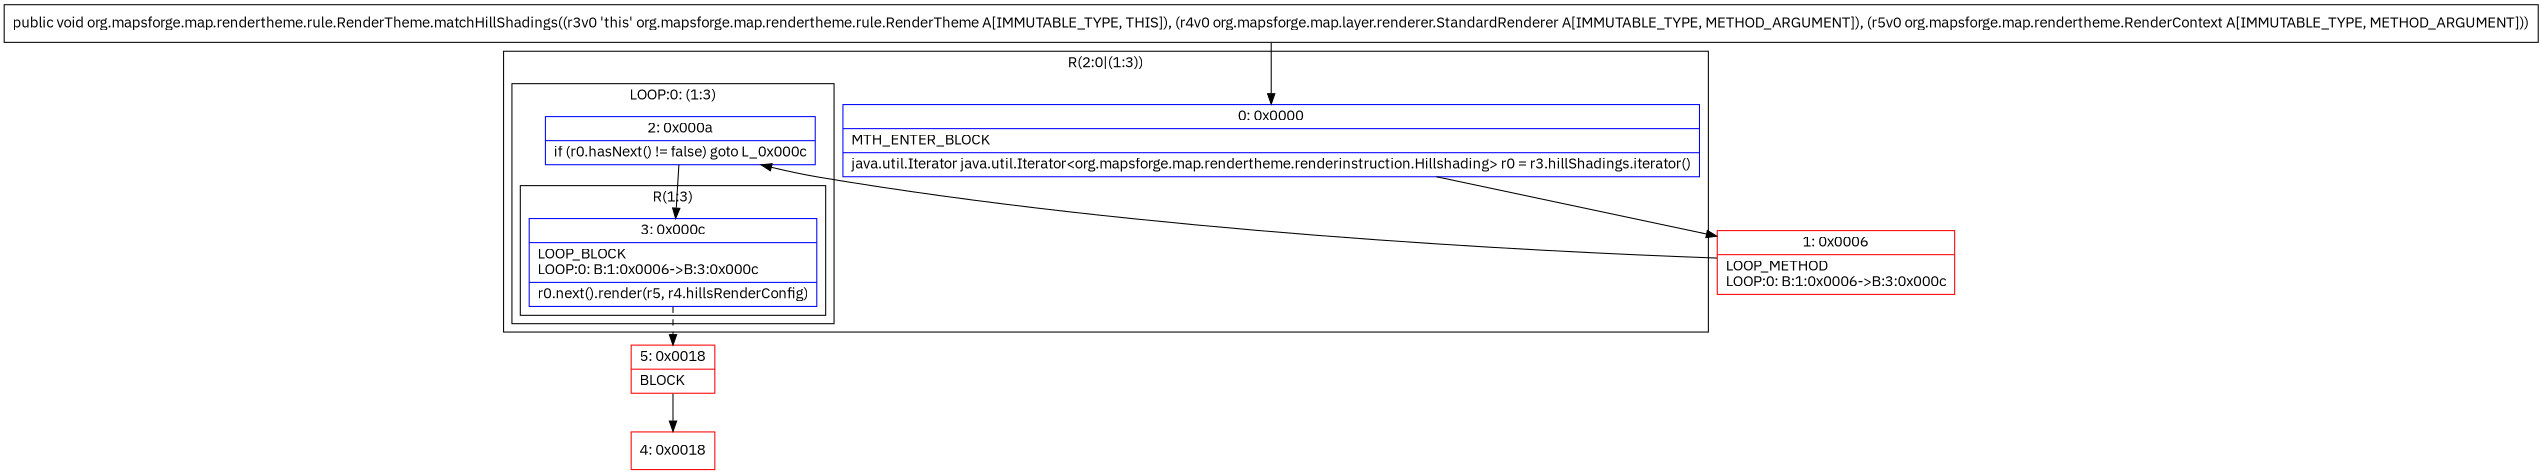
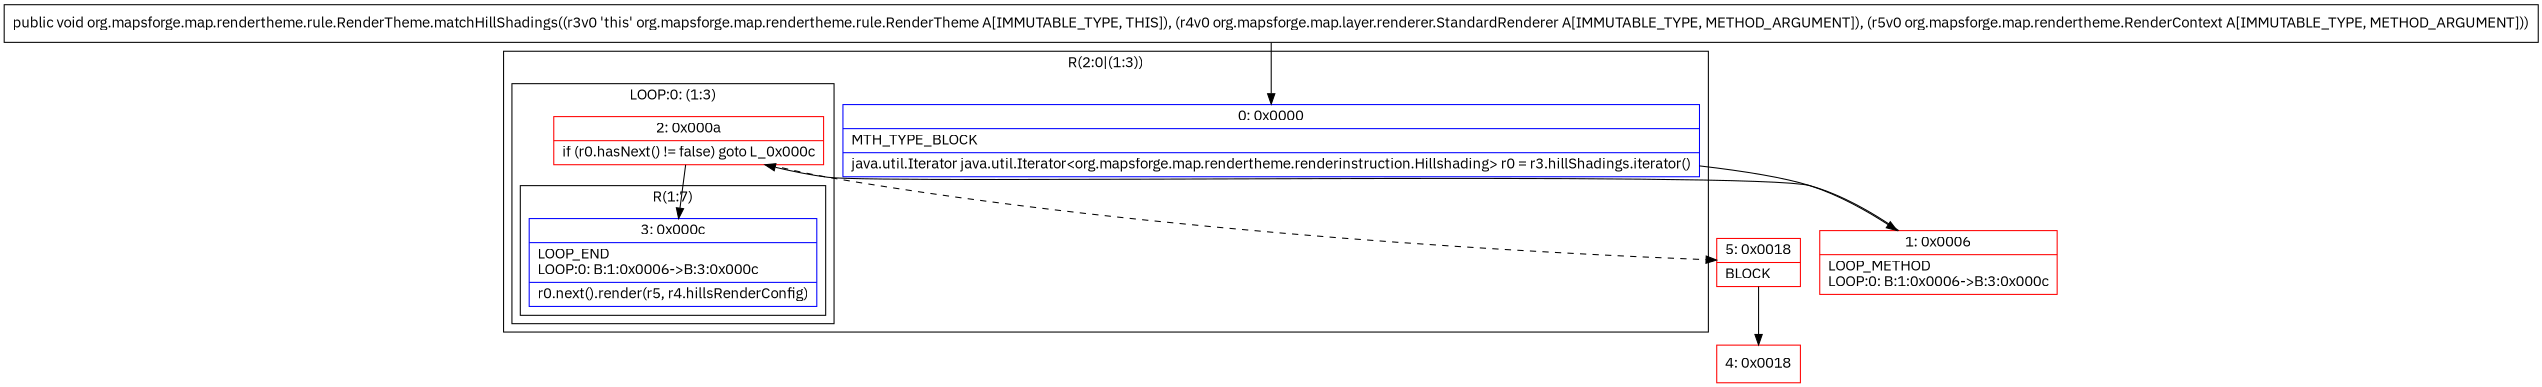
node "0: 0x0000": text "MTH_ENTER_BLOCK" -> "MTH_TYPE_BLOCK"
node "2: 0x000a": color blue -> red
cluster "R(1:3)": label "R(1:3)" -> "R(1:7)"
node "3: 0x000c": text "LOOP_BLOCK" -> "LOOP_END"
edge "3: 0x000c" -> "5: 0x0018": now "2: 0x000a" -> "5: 0x0018"
